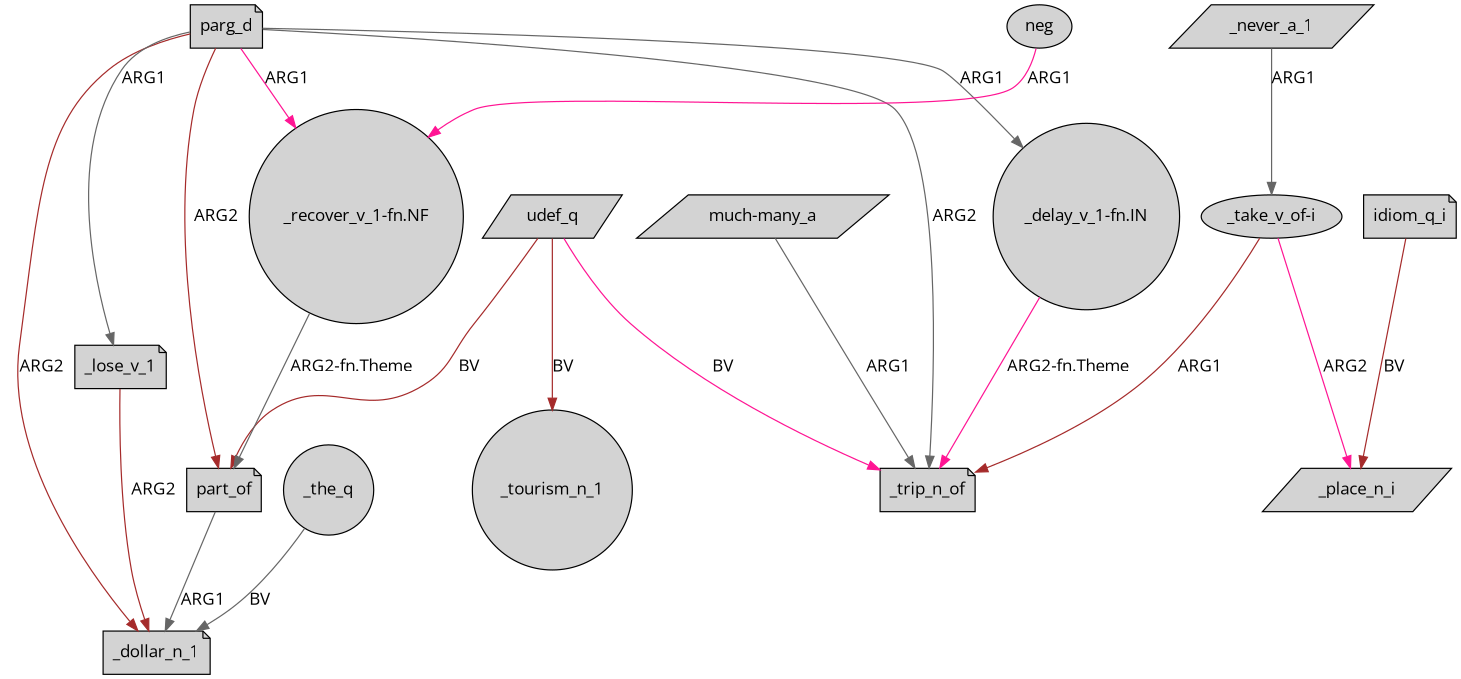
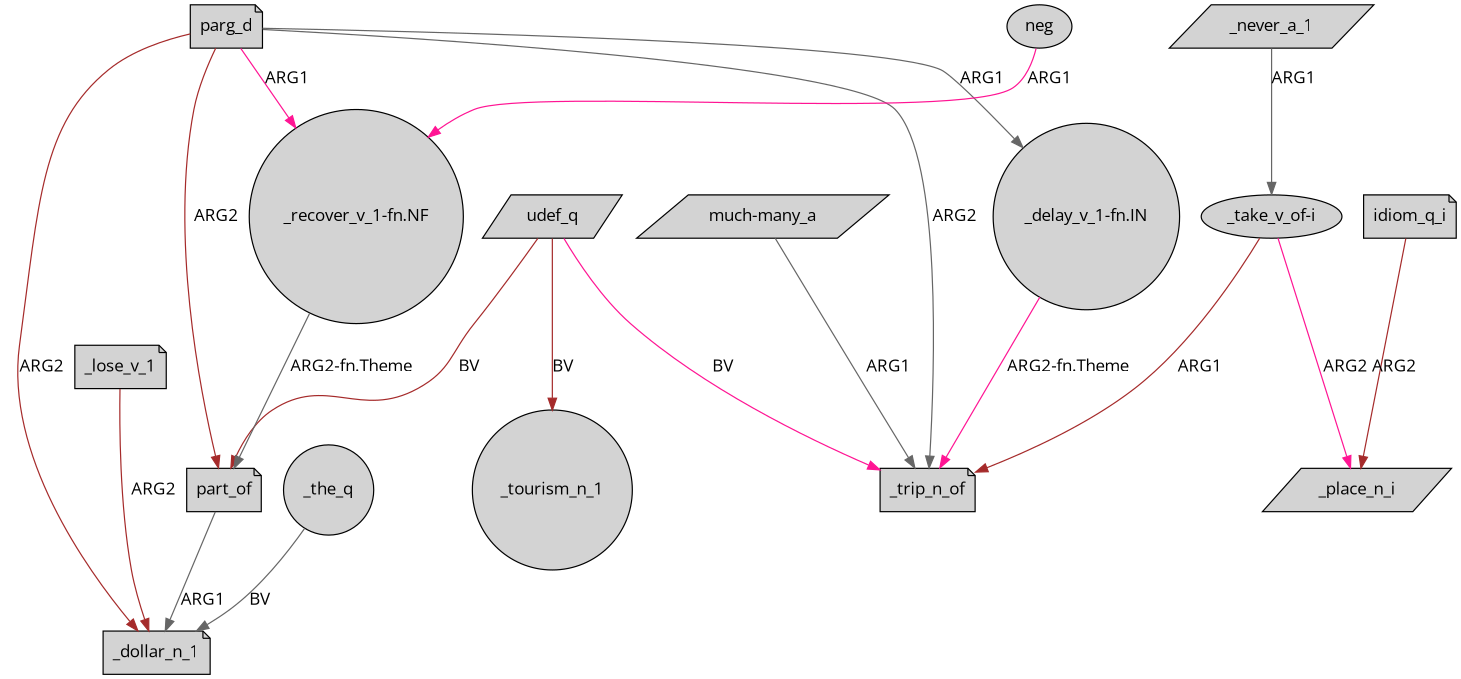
edge "parg_d" -> "_lose_v_1": removed, label "ARG1"
edge "idiom_q_i" -> "_place_n_i": label "BV" -> "ARG2"
